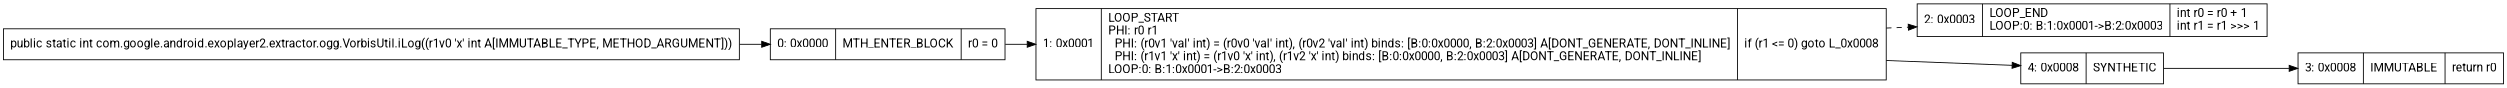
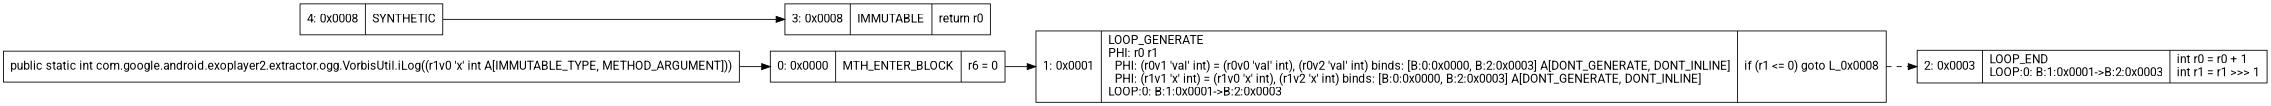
node "1: 0x0001": text "LOOP_START" -> "LOOP_GENERATE"
node "0: 0x0000": text "r0 = 0" -> "r6 = 0"
edge "1: 0x0001" -> "4: 0x0008": removed
